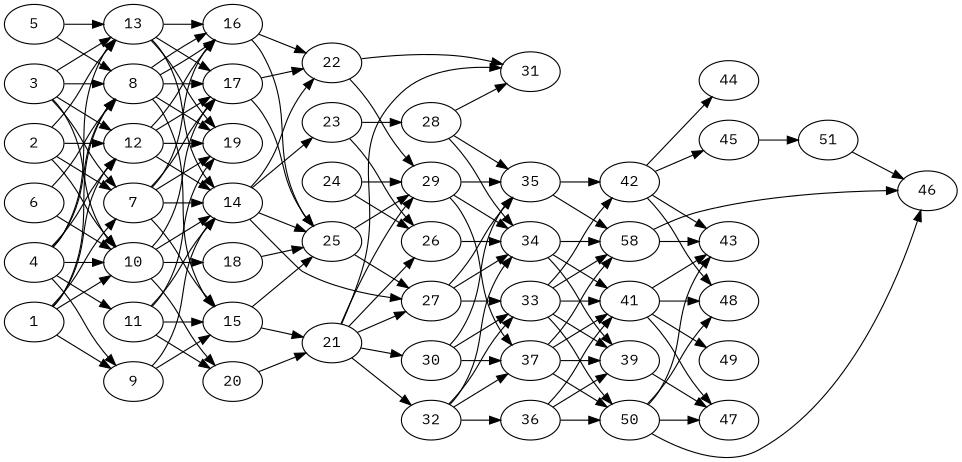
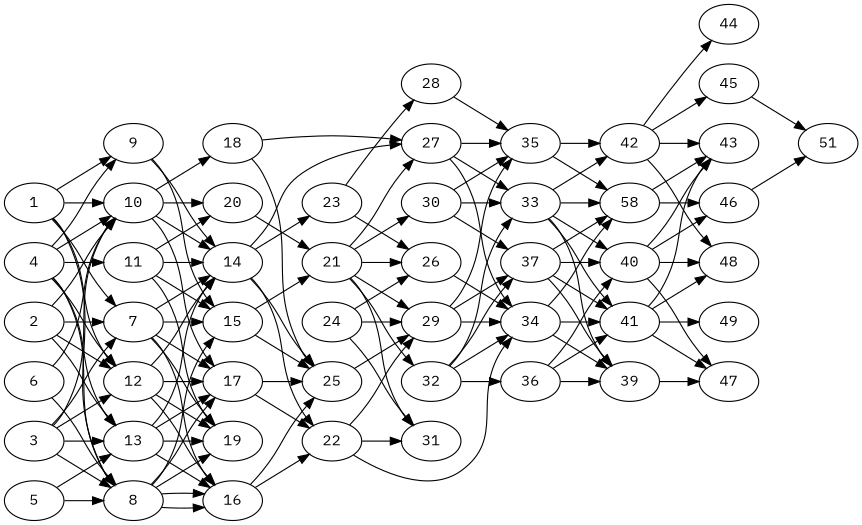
edge "28" -> "31": now "24" -> "31"
edge "51" -> "46": reversed
edge "28" -> "34": now "22" -> "34"
edge "25" -> "27": now "18" -> "27"
node "50": label "50" -> "40"
